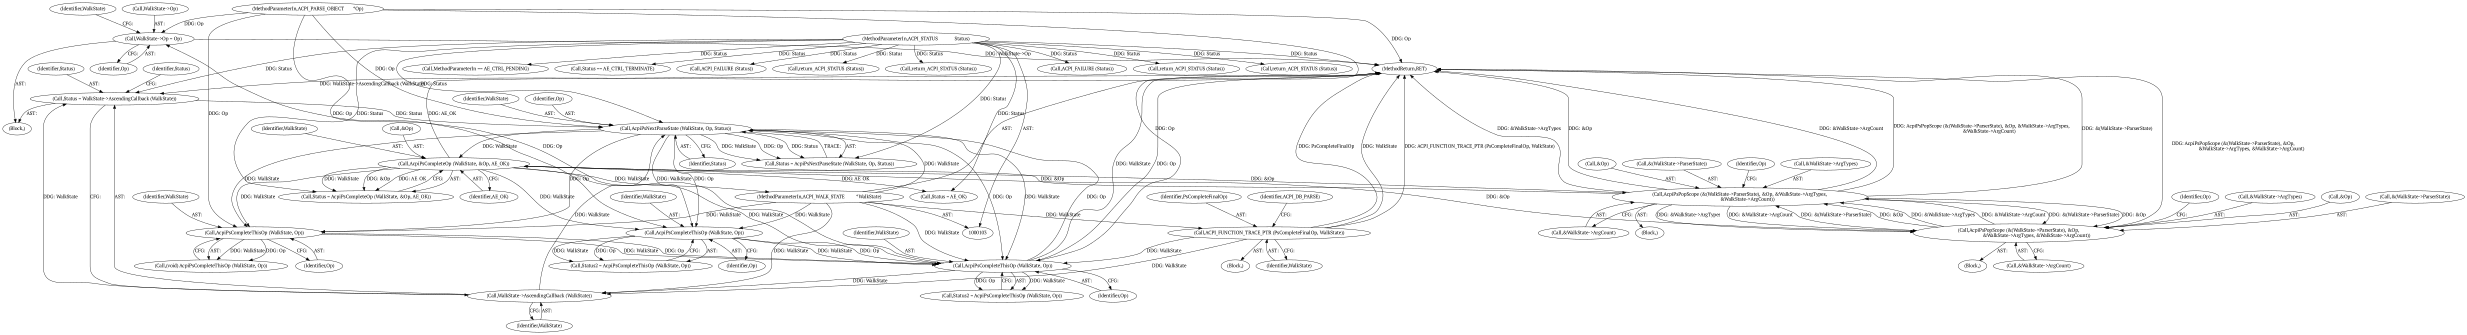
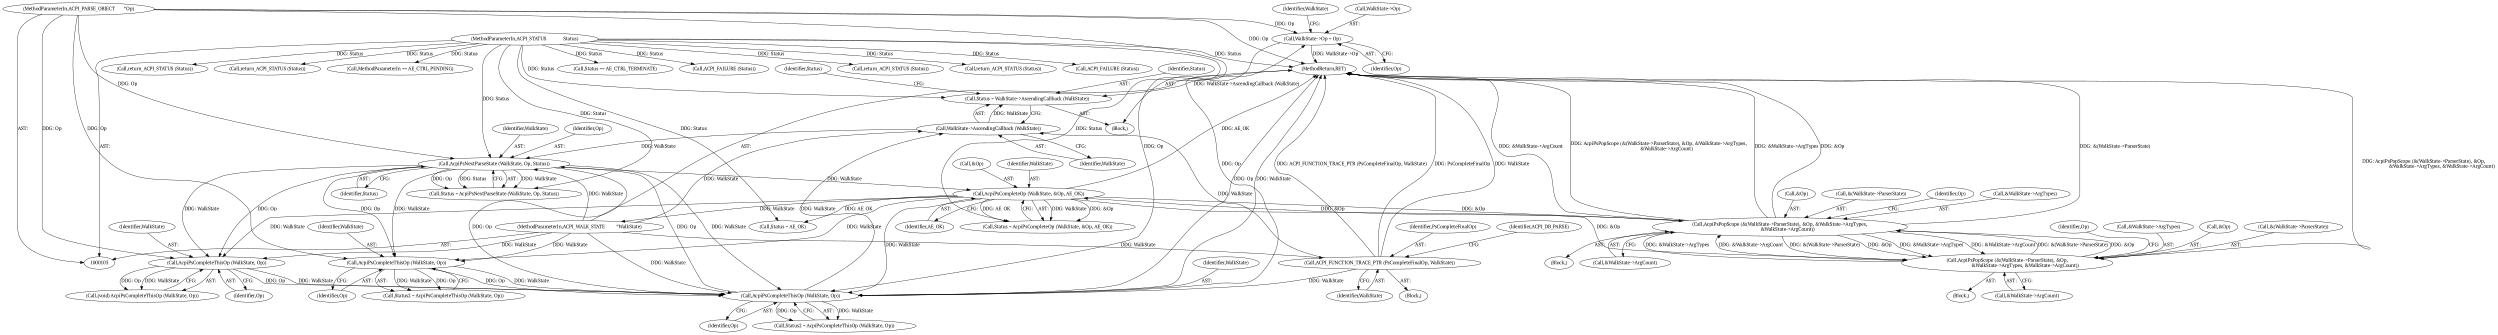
edge "(Call,Status = WalkState->AscendingCallback (WalkState))" -> "(Call,AcpiPsNextParseState (WalkState, Op, Status))": removed, label "DDG: Status"
edge "(Call,Status = AcpiPsNextParseState (WalkState, Op, Status))" -> "(Call,AcpiPsNextParseState (WalkState, Op, Status))": label "TRACE: " -> "CFG: "
edge "(MethodParameterIn,ACPI_PARSE_OBJECT       *Op)" -> "1000103": added, label "AST:"
